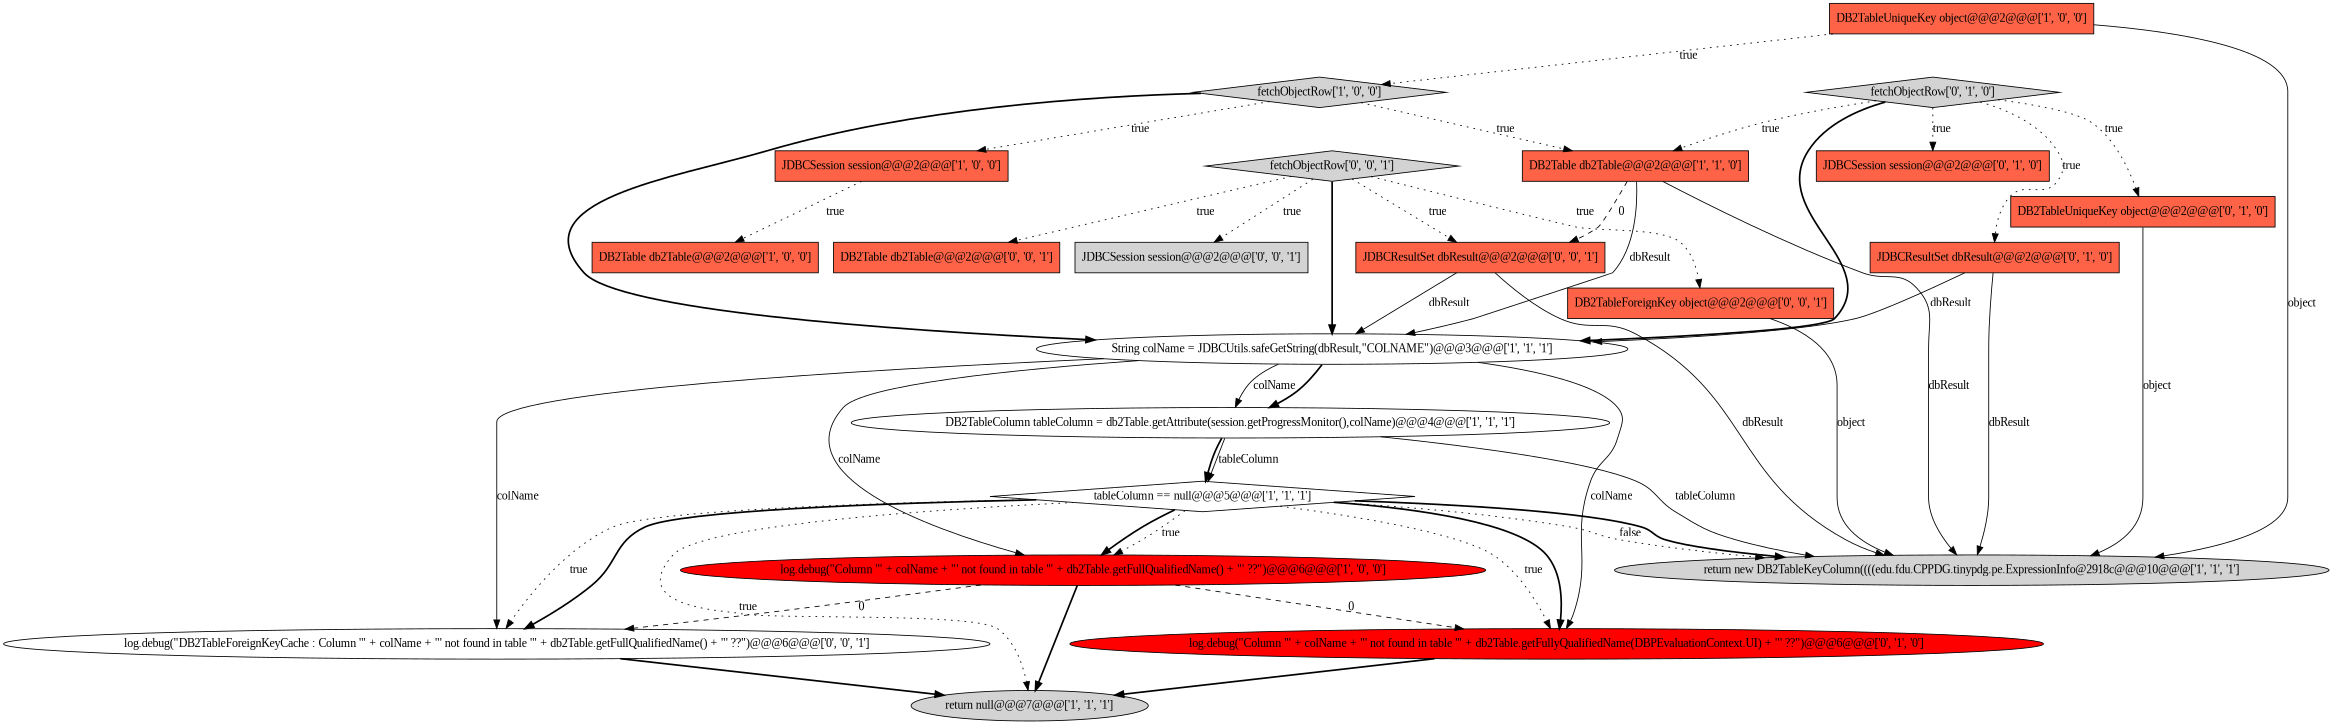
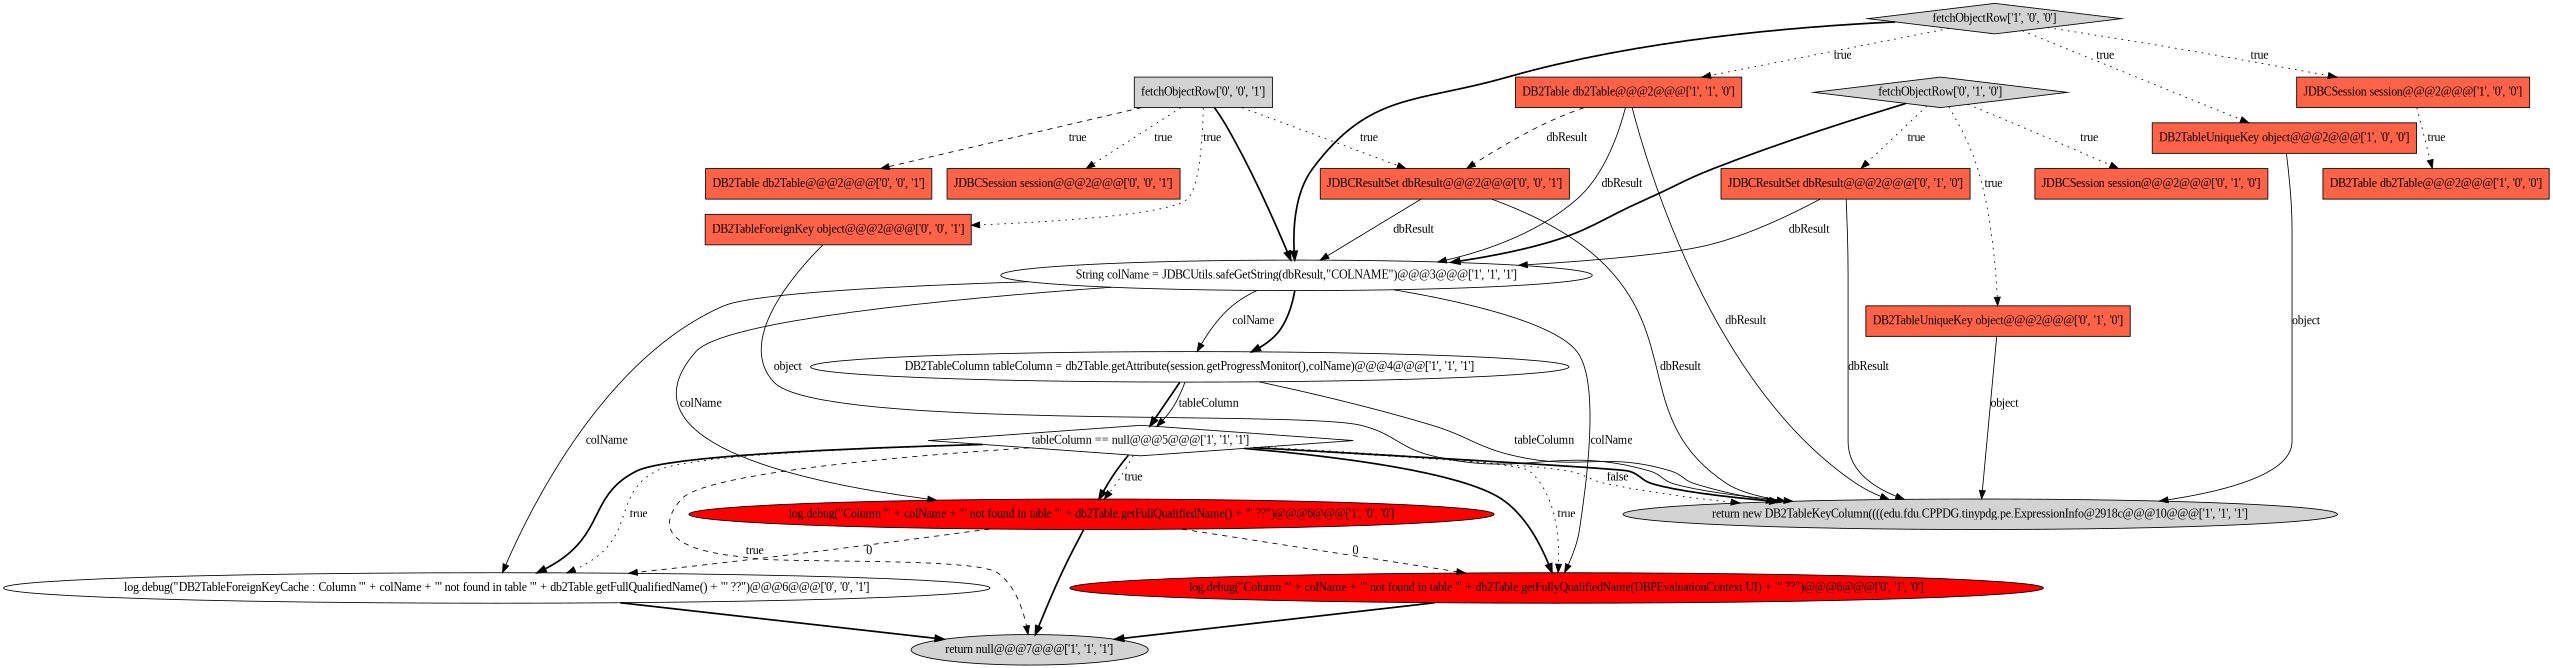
edge "DB2TableUniqueKey object@@@2@@@['1', '0', '0']" -> "fetchObjectRow['1', '0', '0']": reversed
edge "fetchObjectRow['0', '1', '0']" -> "DB2Table db2Table@@@2@@@['1', '1', '0']": removed, label "true"
node "fetchObjectRow['0', '0', '1']": shape diamond -> box
edge "fetchObjectRow['0', '0', '1']" -> "DB2Table db2Table@@@2@@@['0', '0', '1']": style dotted -> dashed
edge "DB2Table db2Table@@@2@@@['1', '1', '0']" -> "JDBCResultSet dbResult@@@2@@@['0', '0', '1']": label "0" -> "dbResult"
node "JDBCSession session@@@2@@@['0', '0', '1']": fillcolor lightgray -> tomato
edge "tableColumn == null@@@5@@@['1', '1', '1']" -> "return null@@@7@@@['1', '1', '1']": style dotted -> dashed
